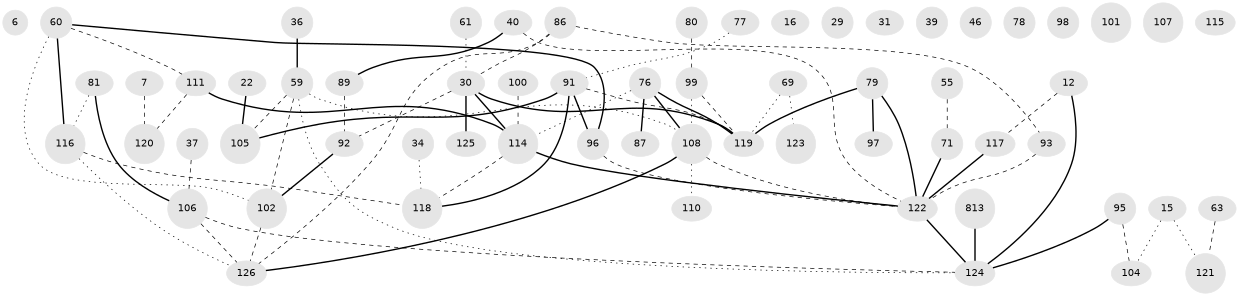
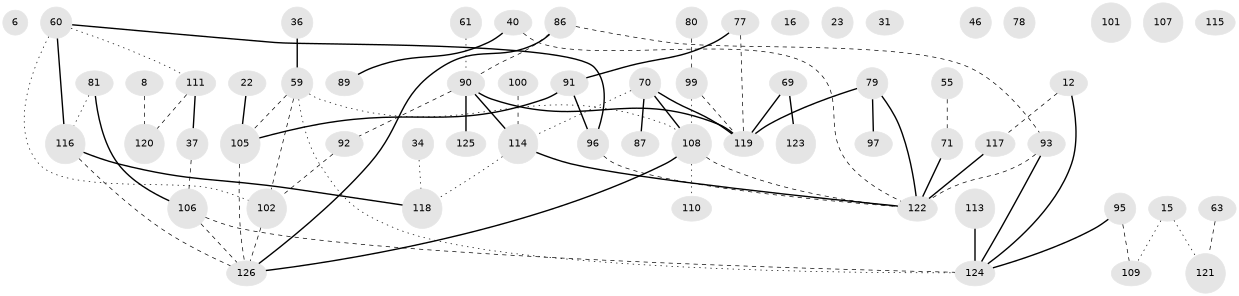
node "29": label "29" -> "23"
node "39": removed
node "98": removed
edge "60" -- "111": style dashed -> dotted
edge "77" -- "91": style dotted -> bold
node "7": label "7" -> "8"
node "30": label "30" -> "90"
node "76": label "76" -> "70"
edge "91" -- "119": now "77" -- "119"
edge "111" -- "114": now "111" -- "37"
edge "69" -- "123": style dotted -> bold
edge "69" -- "119": style dotted -> bold
edge "89" -- "92": removed
edge "86" -- "126": style dashed -> bold
edge "92" -- "102": style bold -> dashed
edge "91" -- "118": removed
edge "114" -- "118": style dashed -> dotted
edge "116" -- "118": style dashed -> bold
node "813": label "813" -> "113"
edge "105" -- "126": added
edge "116" -- "126": style dotted -> dashed
edge "122" -- "124": now "93" -- "124"
node "104": label "104" -> "109"
